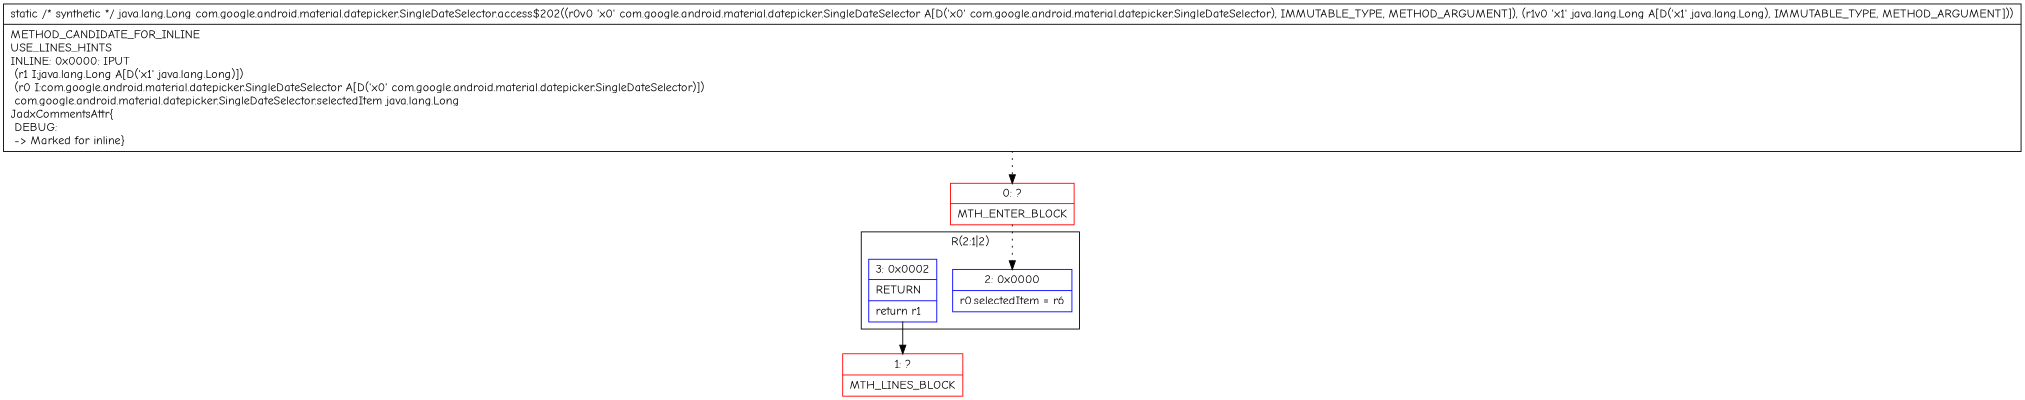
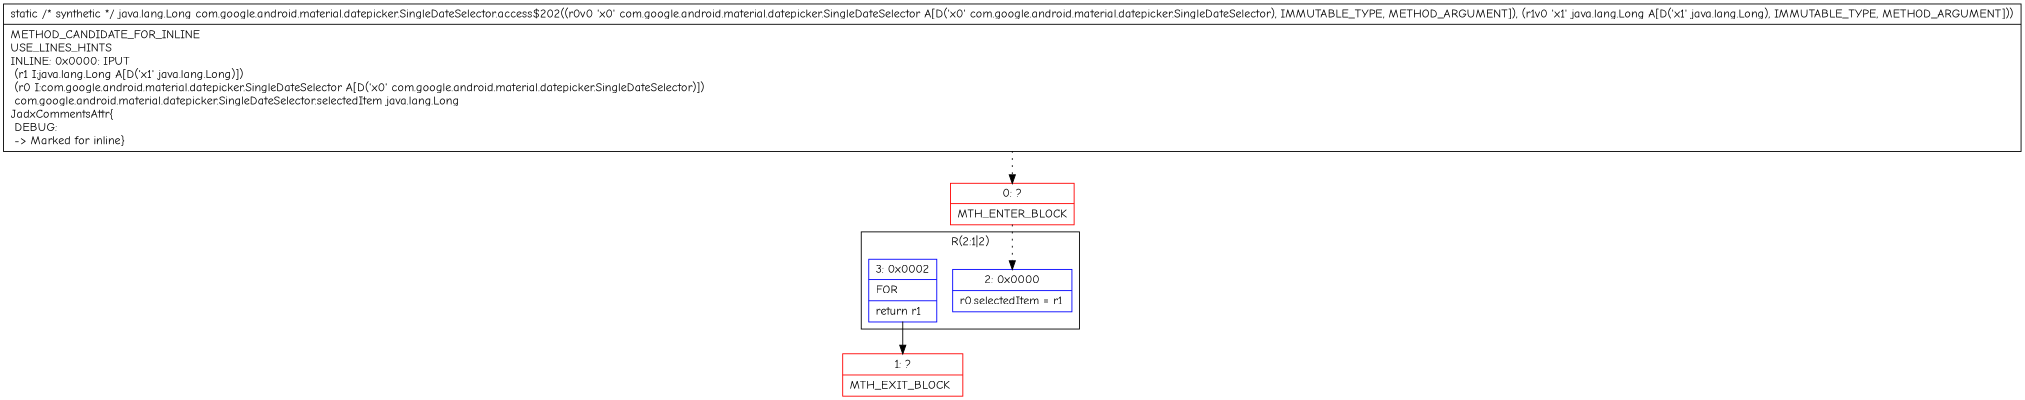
node "3: 0x0002": text "RETURN" -> "FOR"
node "2: 0x0000": text "r0.selectedItem = r6" -> "r0.selectedItem = r1"
node "1: ?": text "MTH_LINES_BLOCK" -> "MTH_EXIT_BLOCK"
